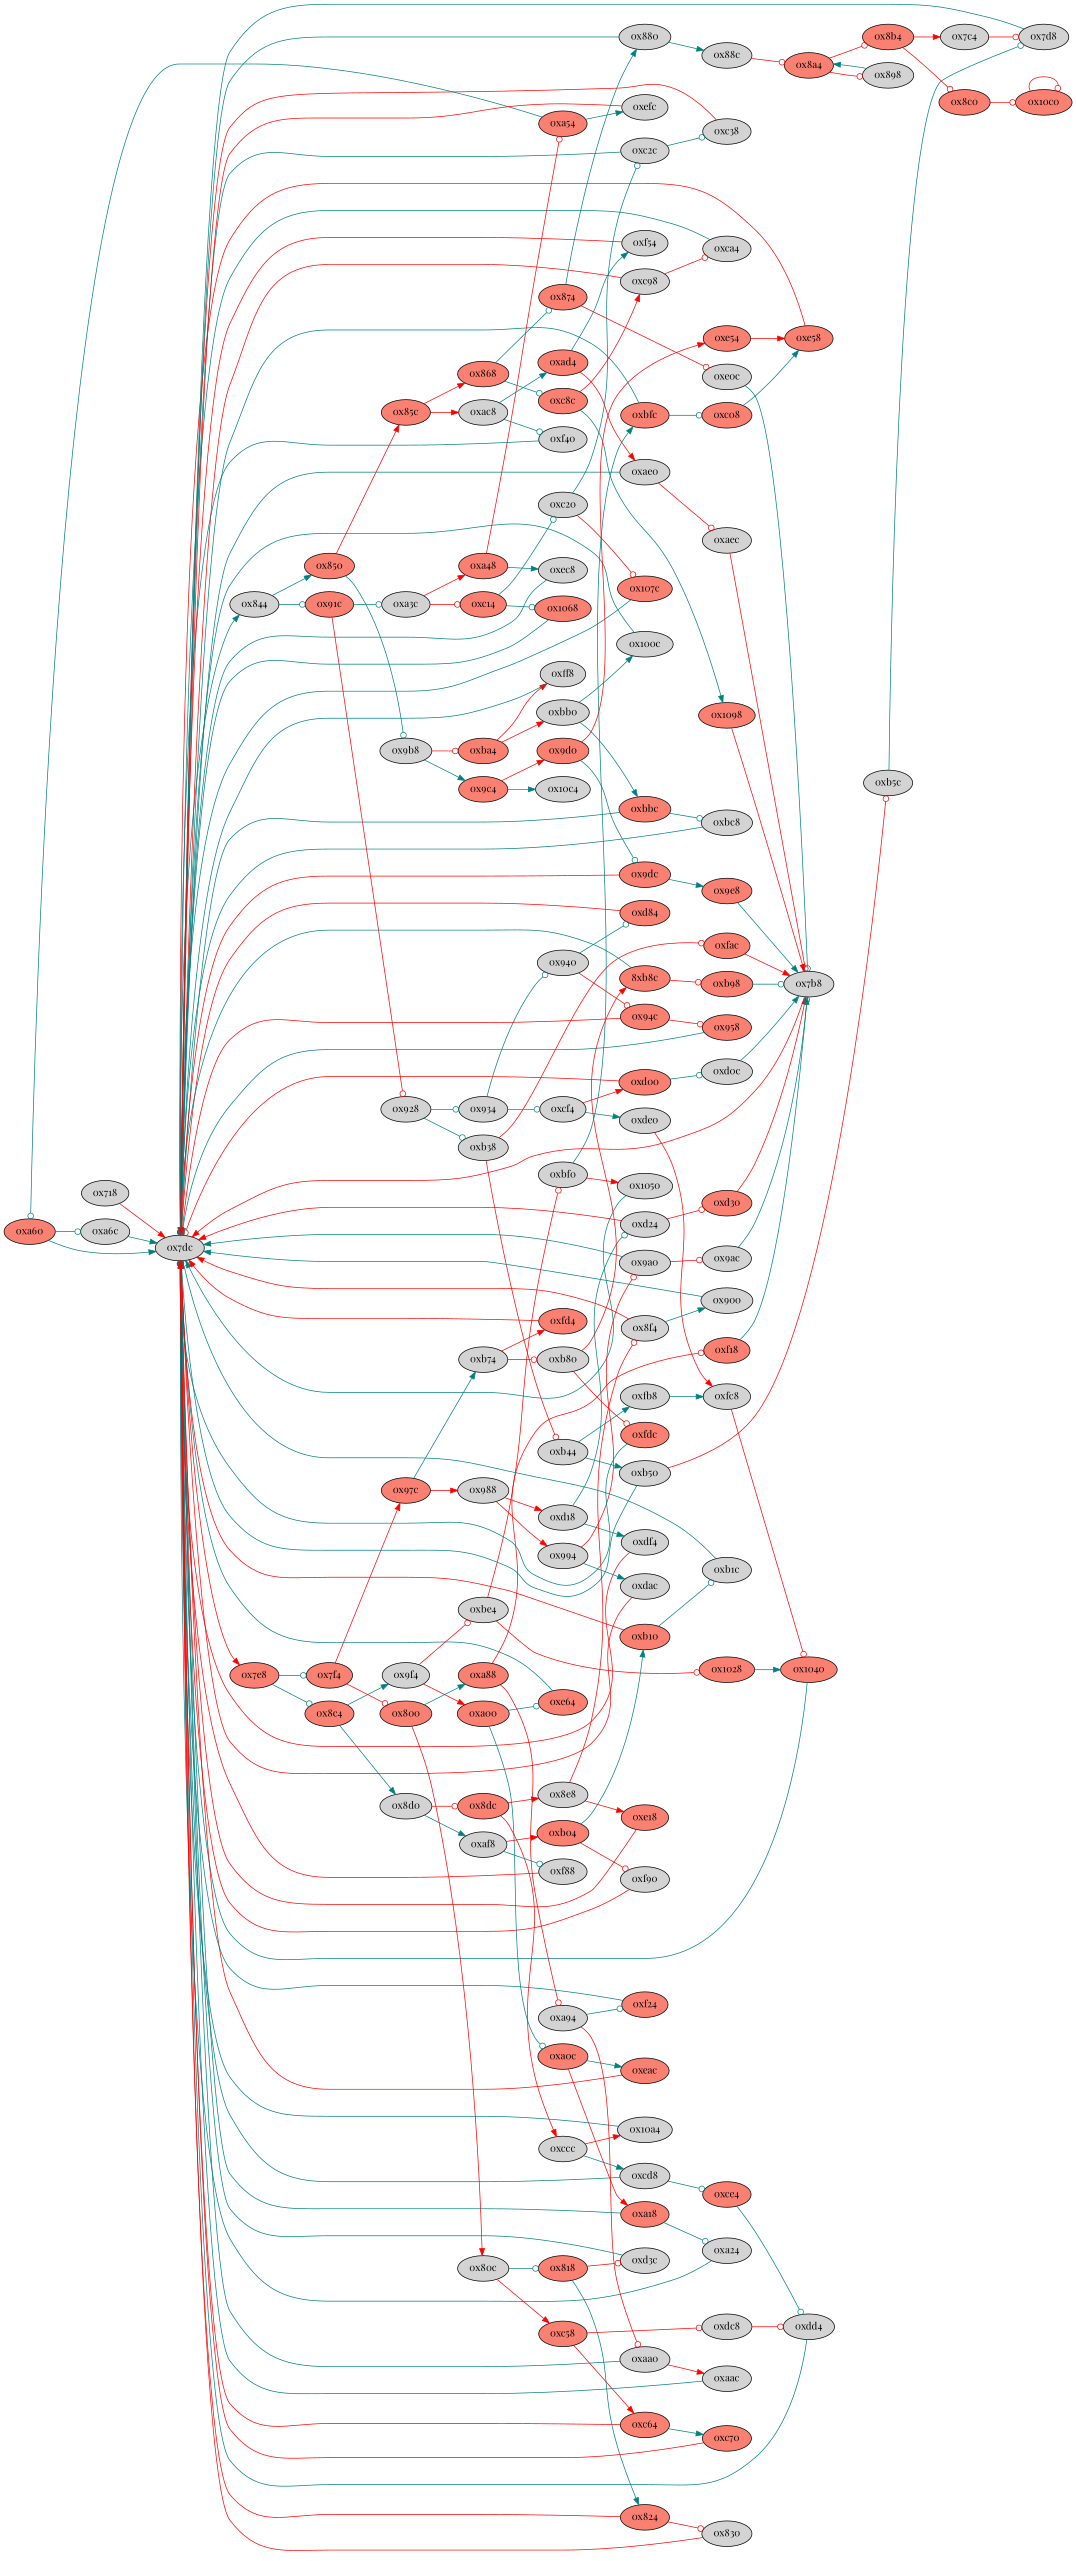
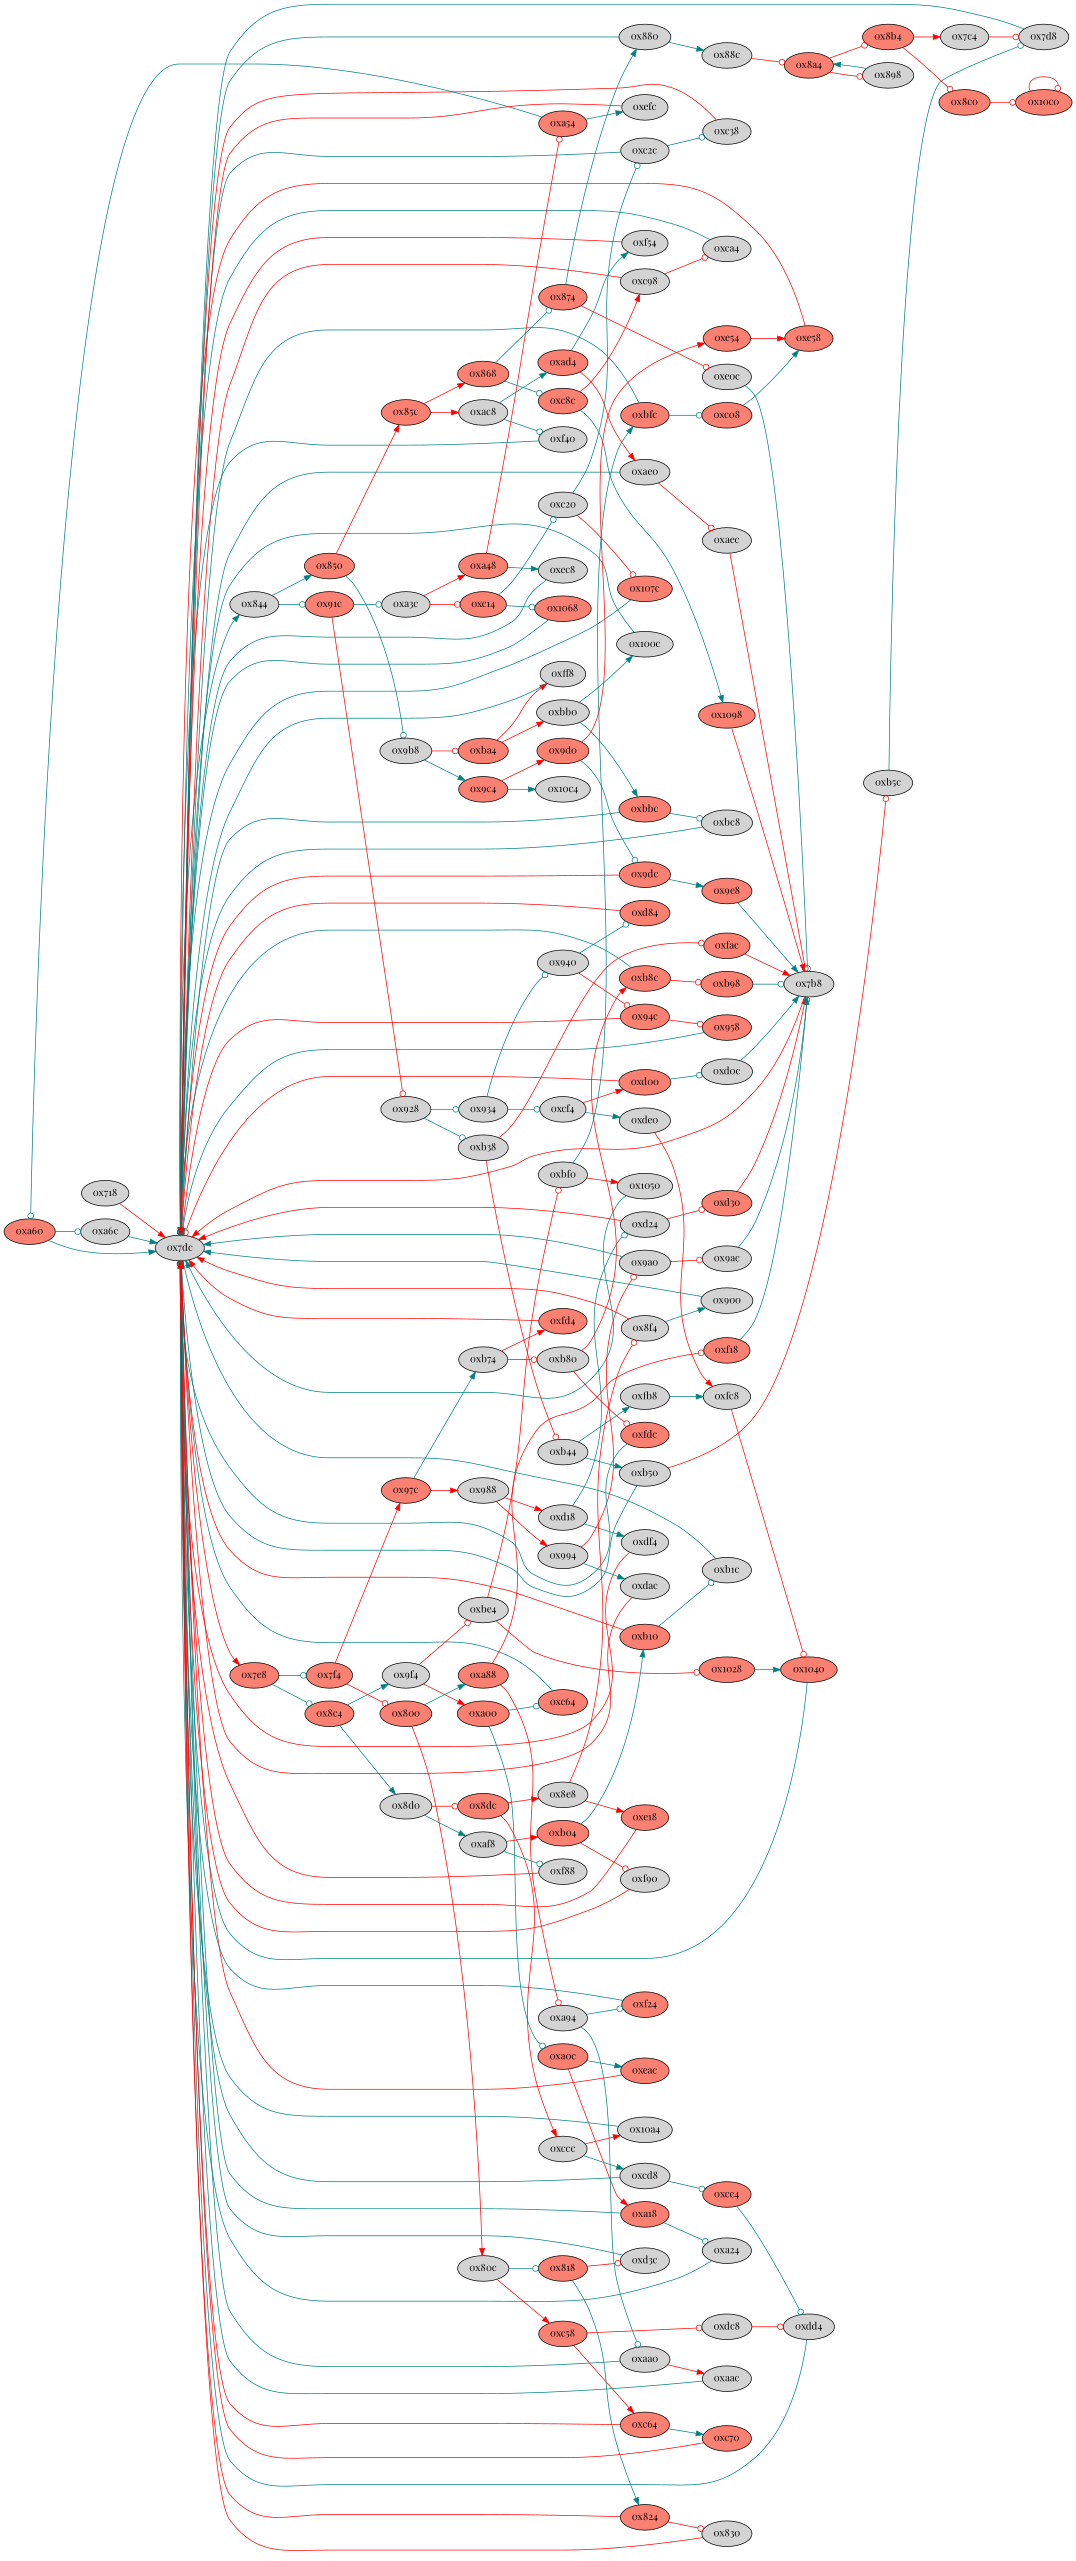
node "8xb8c": label "8xb8c" -> "0xb8c"
edge "0xa94" -> "0xaa0": color red -> teal
edge "0x824" -> "0x7dc": arrowhead odot -> normal
